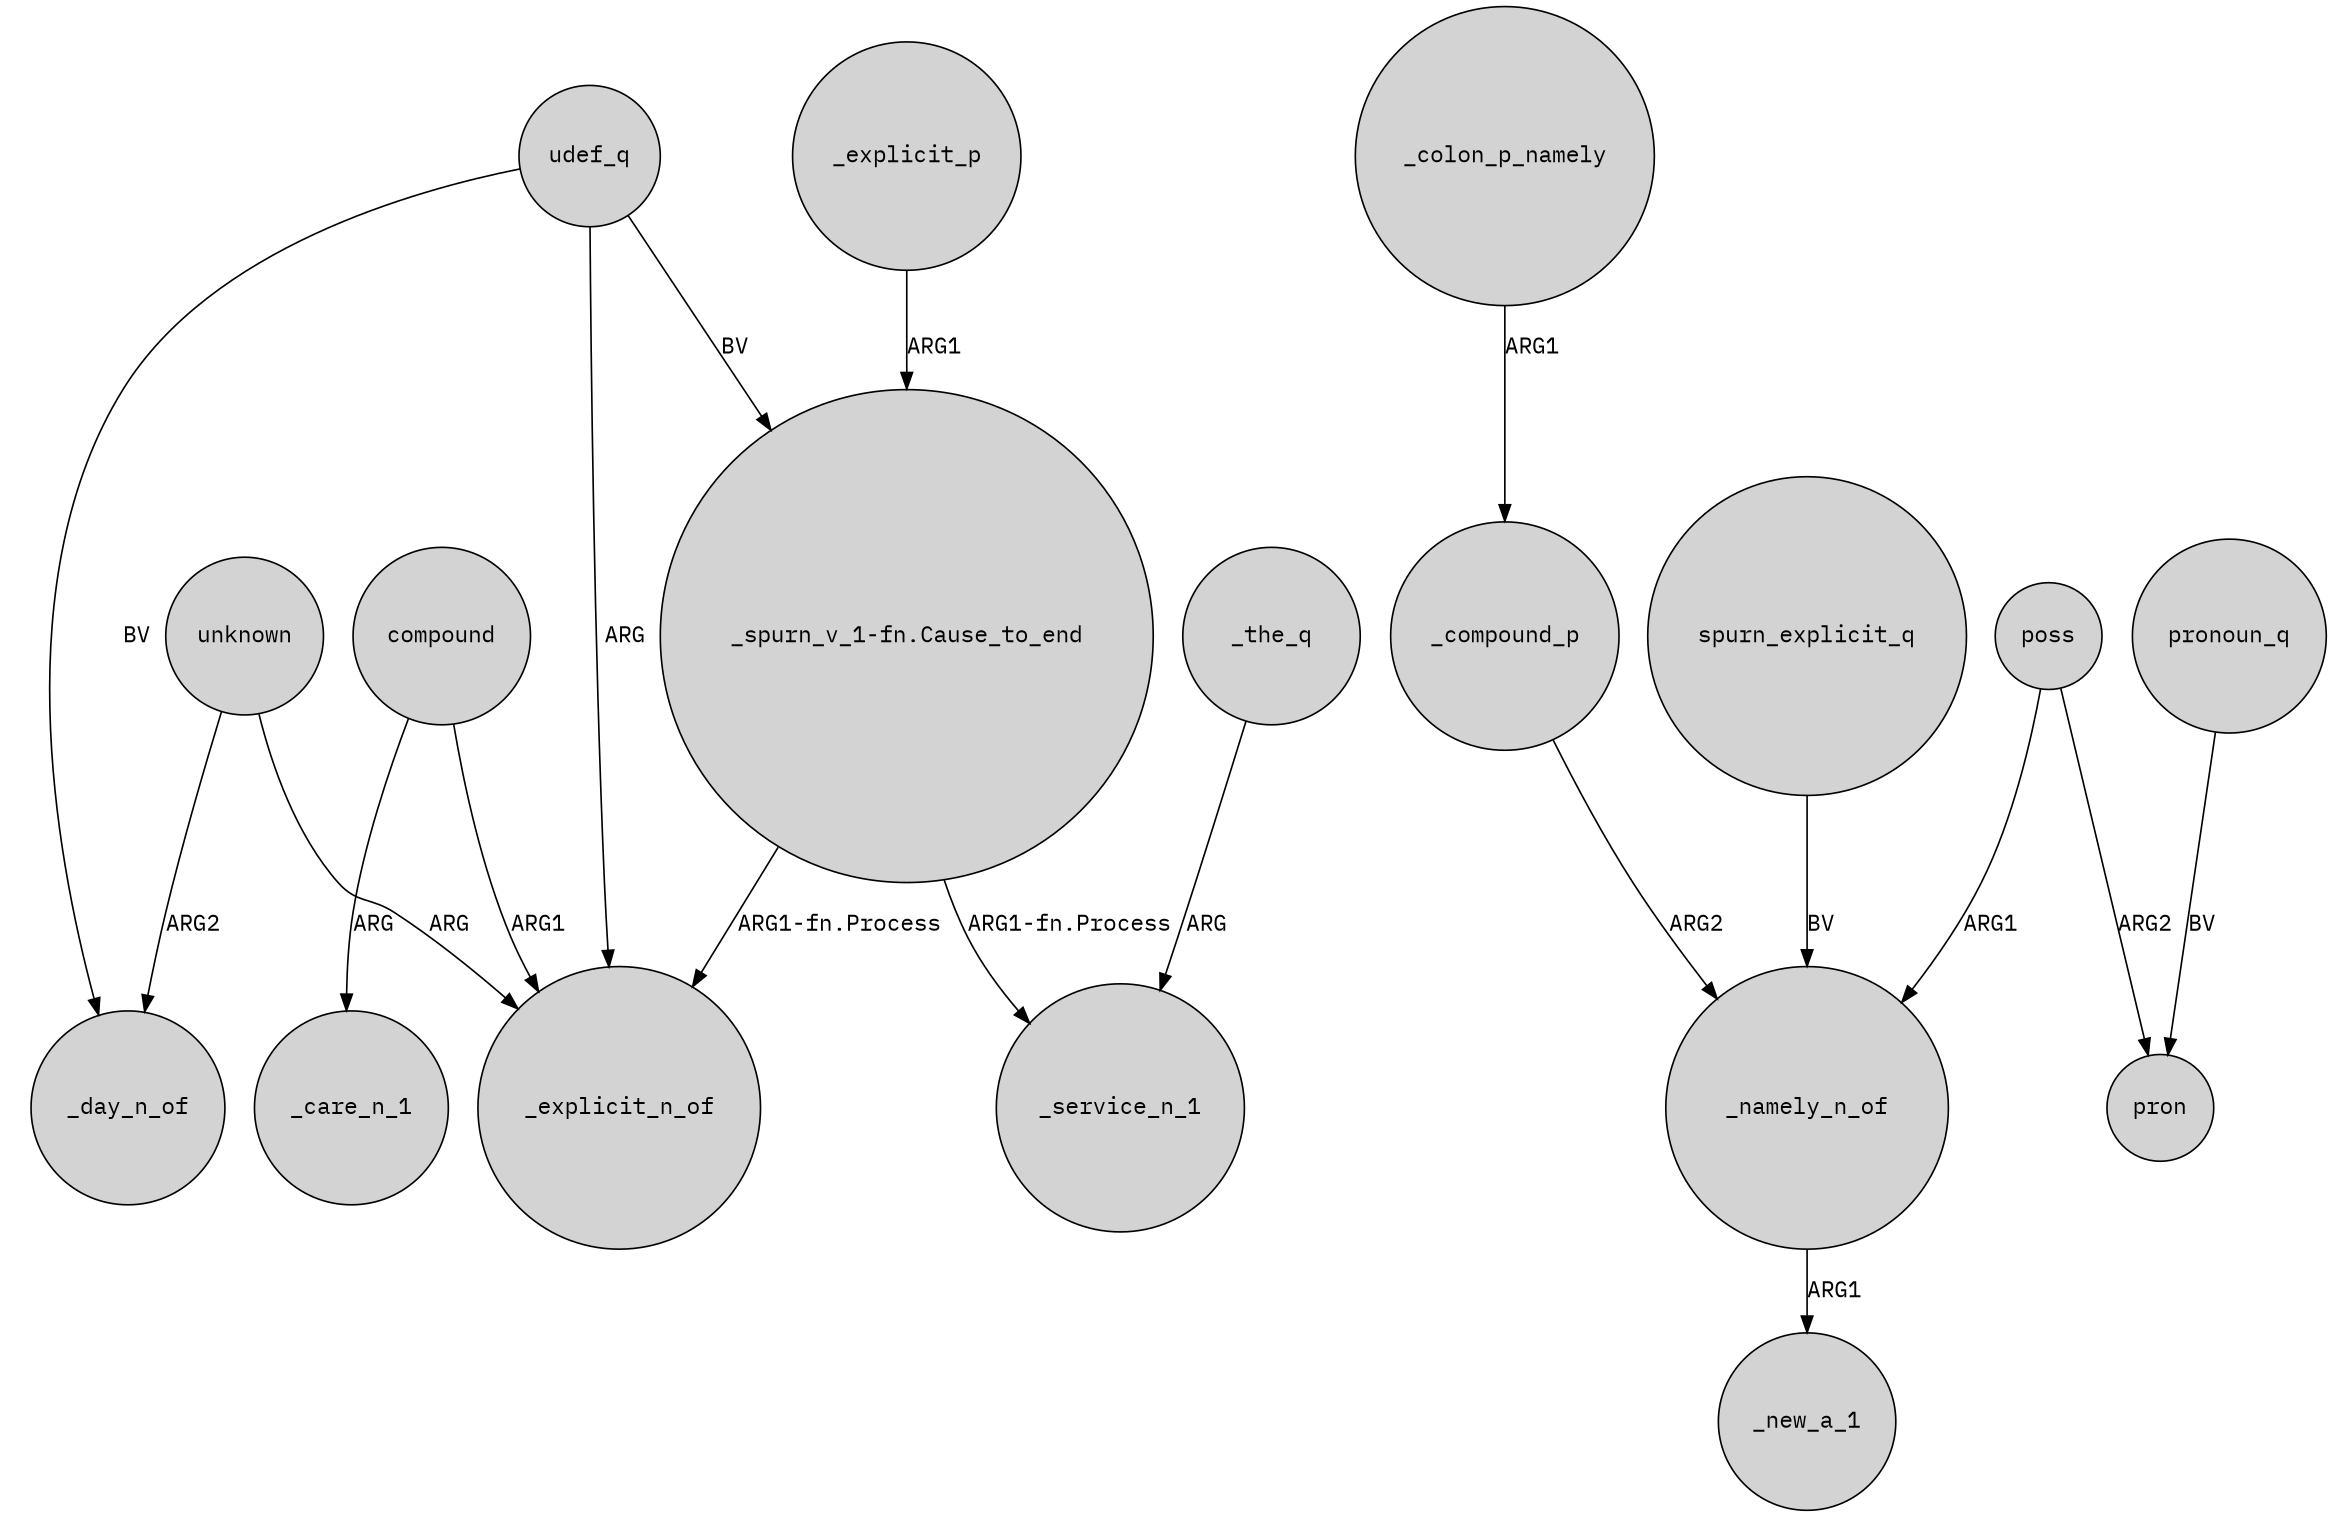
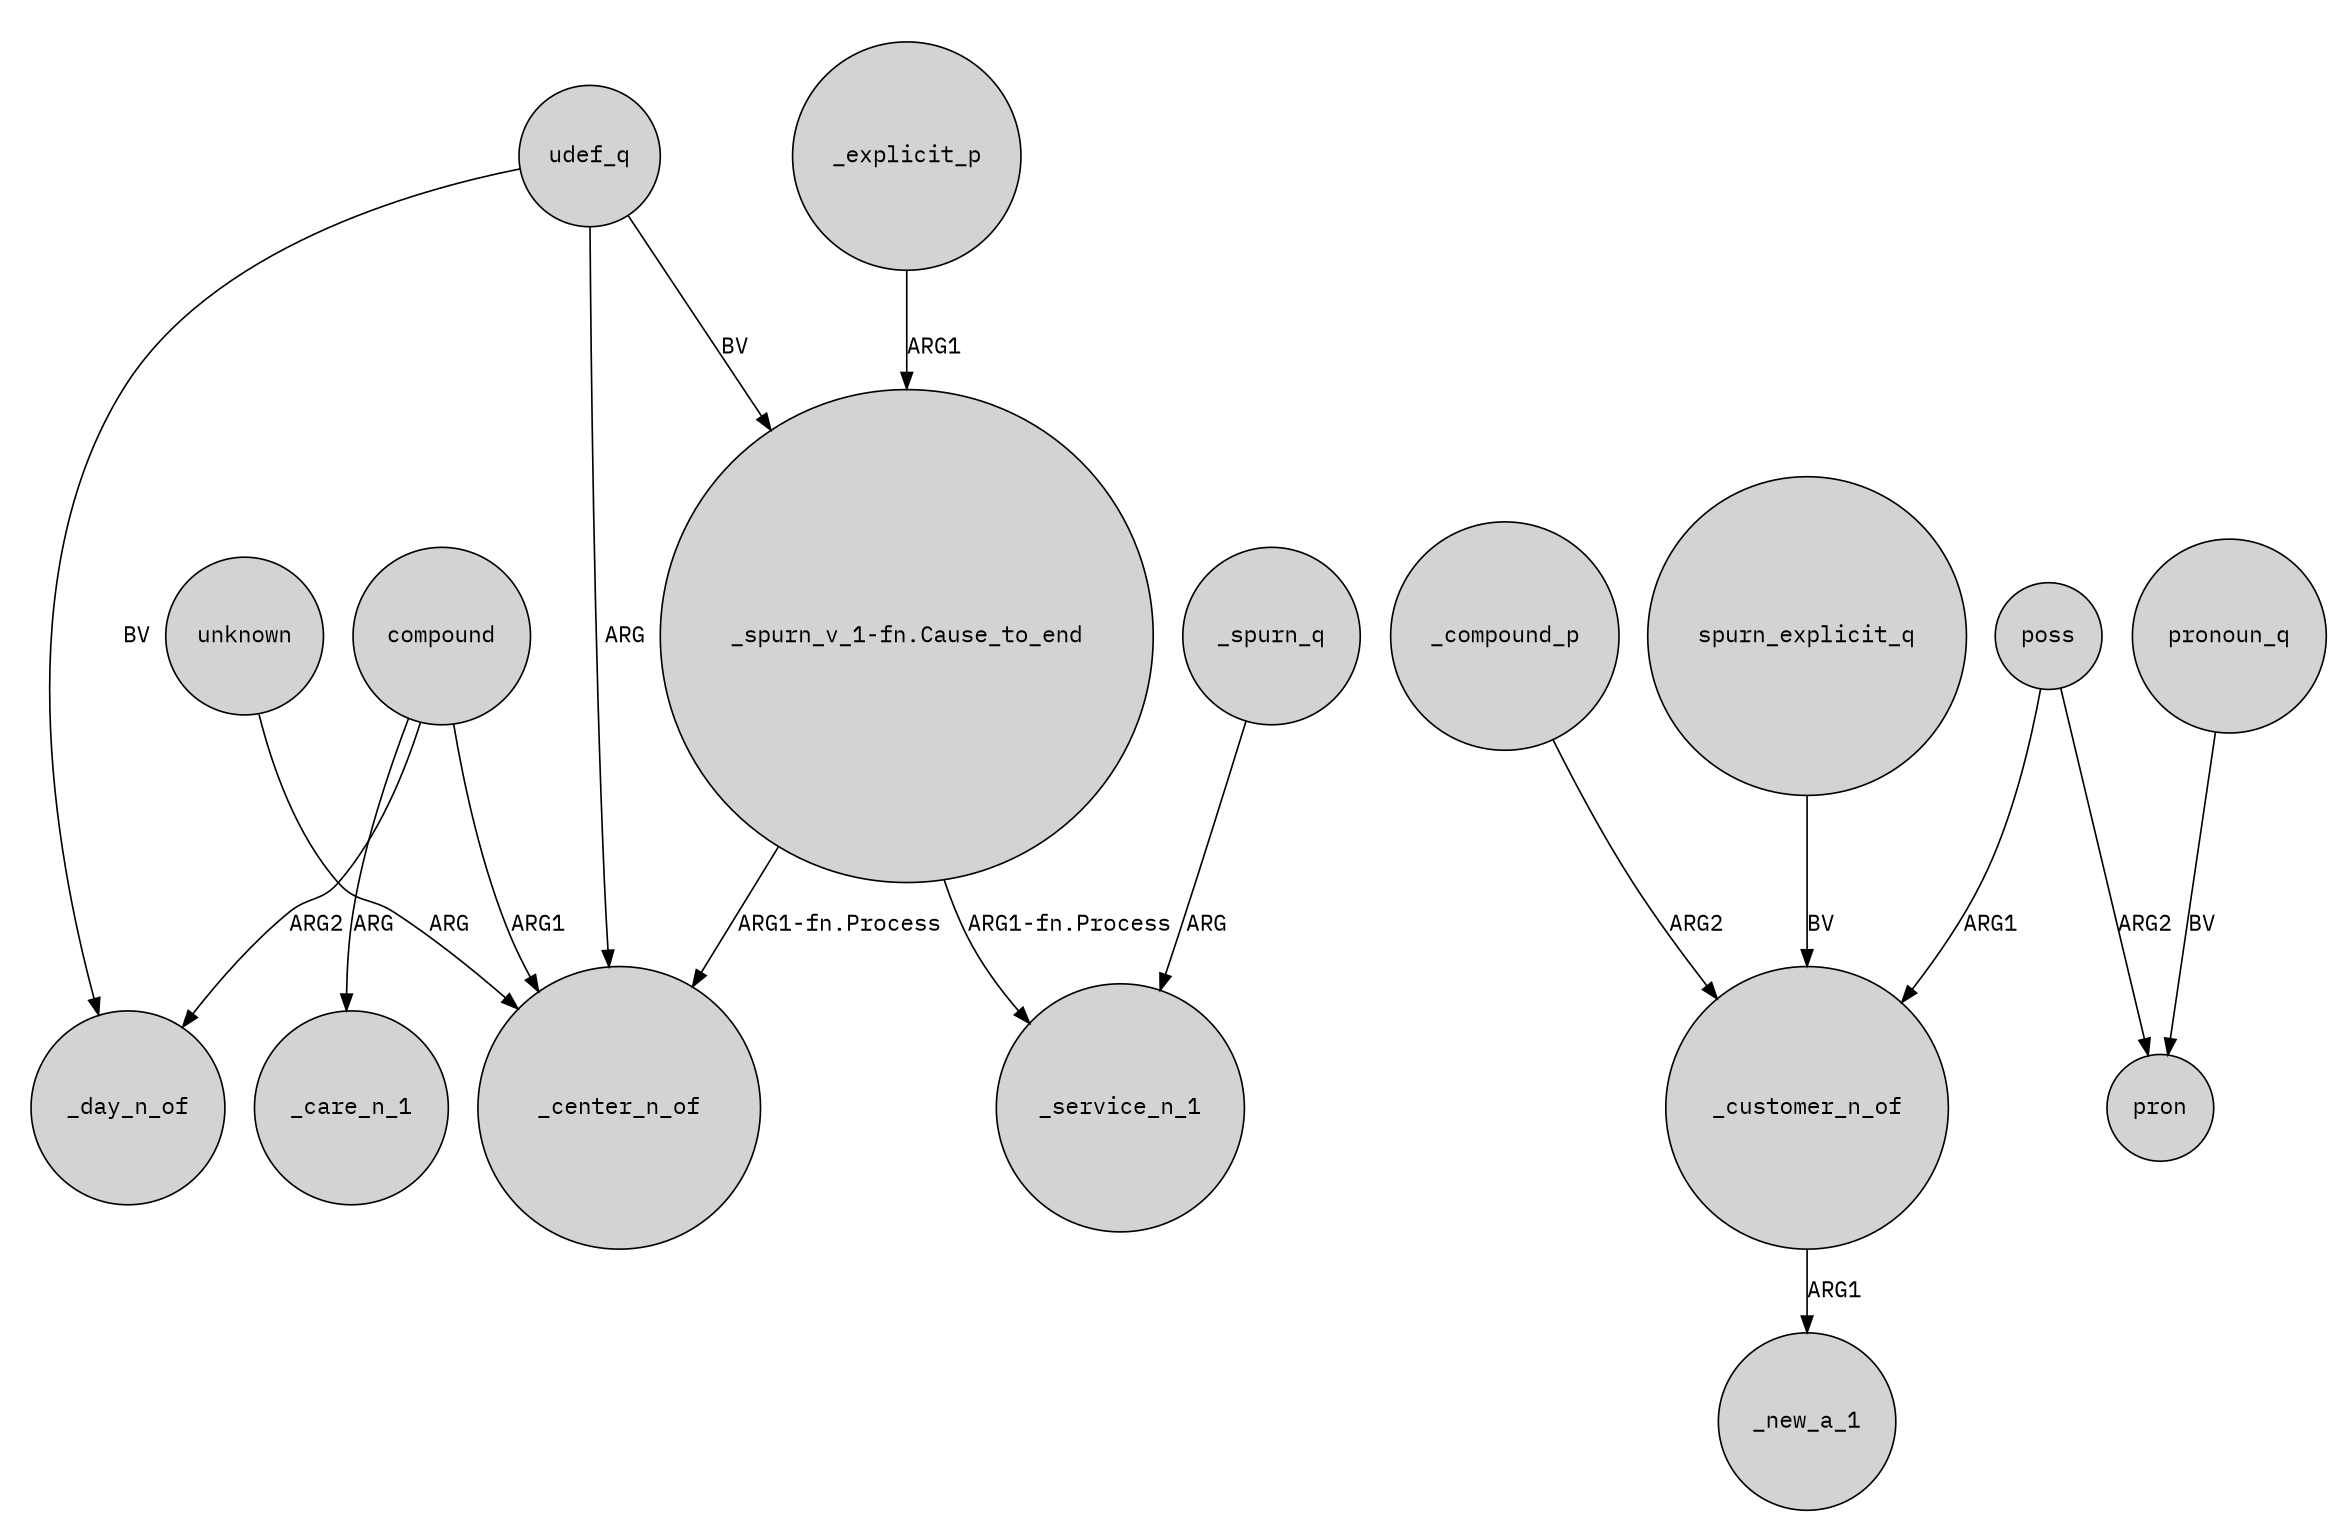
node "_colon_p_namely": removed
node "_the_q": label "_the_q" -> "_spurn_q"
edge "unknown" -> "_day_n_of": now "compound" -> "_day_n_of"
node "_explicit_n_of": label "_explicit_n_of" -> "_center_n_of"
node "_namely_n_of": label "_namely_n_of" -> "_customer_n_of"
